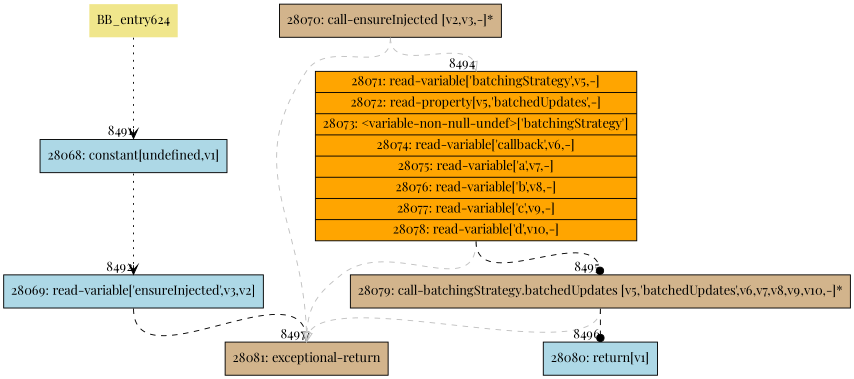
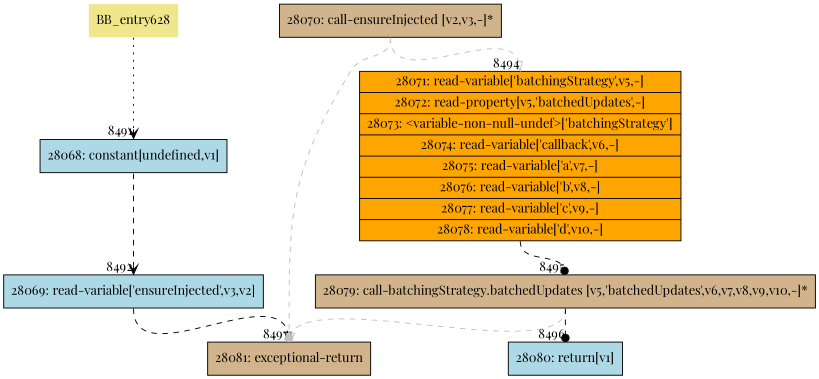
node "BB_entry624": label "BB_entry624" -> "BB_entry628"
edge "28070: call-ensureInjected [v2,v3,-]*" -> "28081: exceptional-return": arrowhead onormal -> dot
edge "28068: constant[undefined,v1]" -> "28069: read-variable['ensureInjected',v3,v2]": style dotted -> dashed
edge "28071: read-variable['batchingStrategy',v5,-]" -> "28081: exceptional-return": removed
